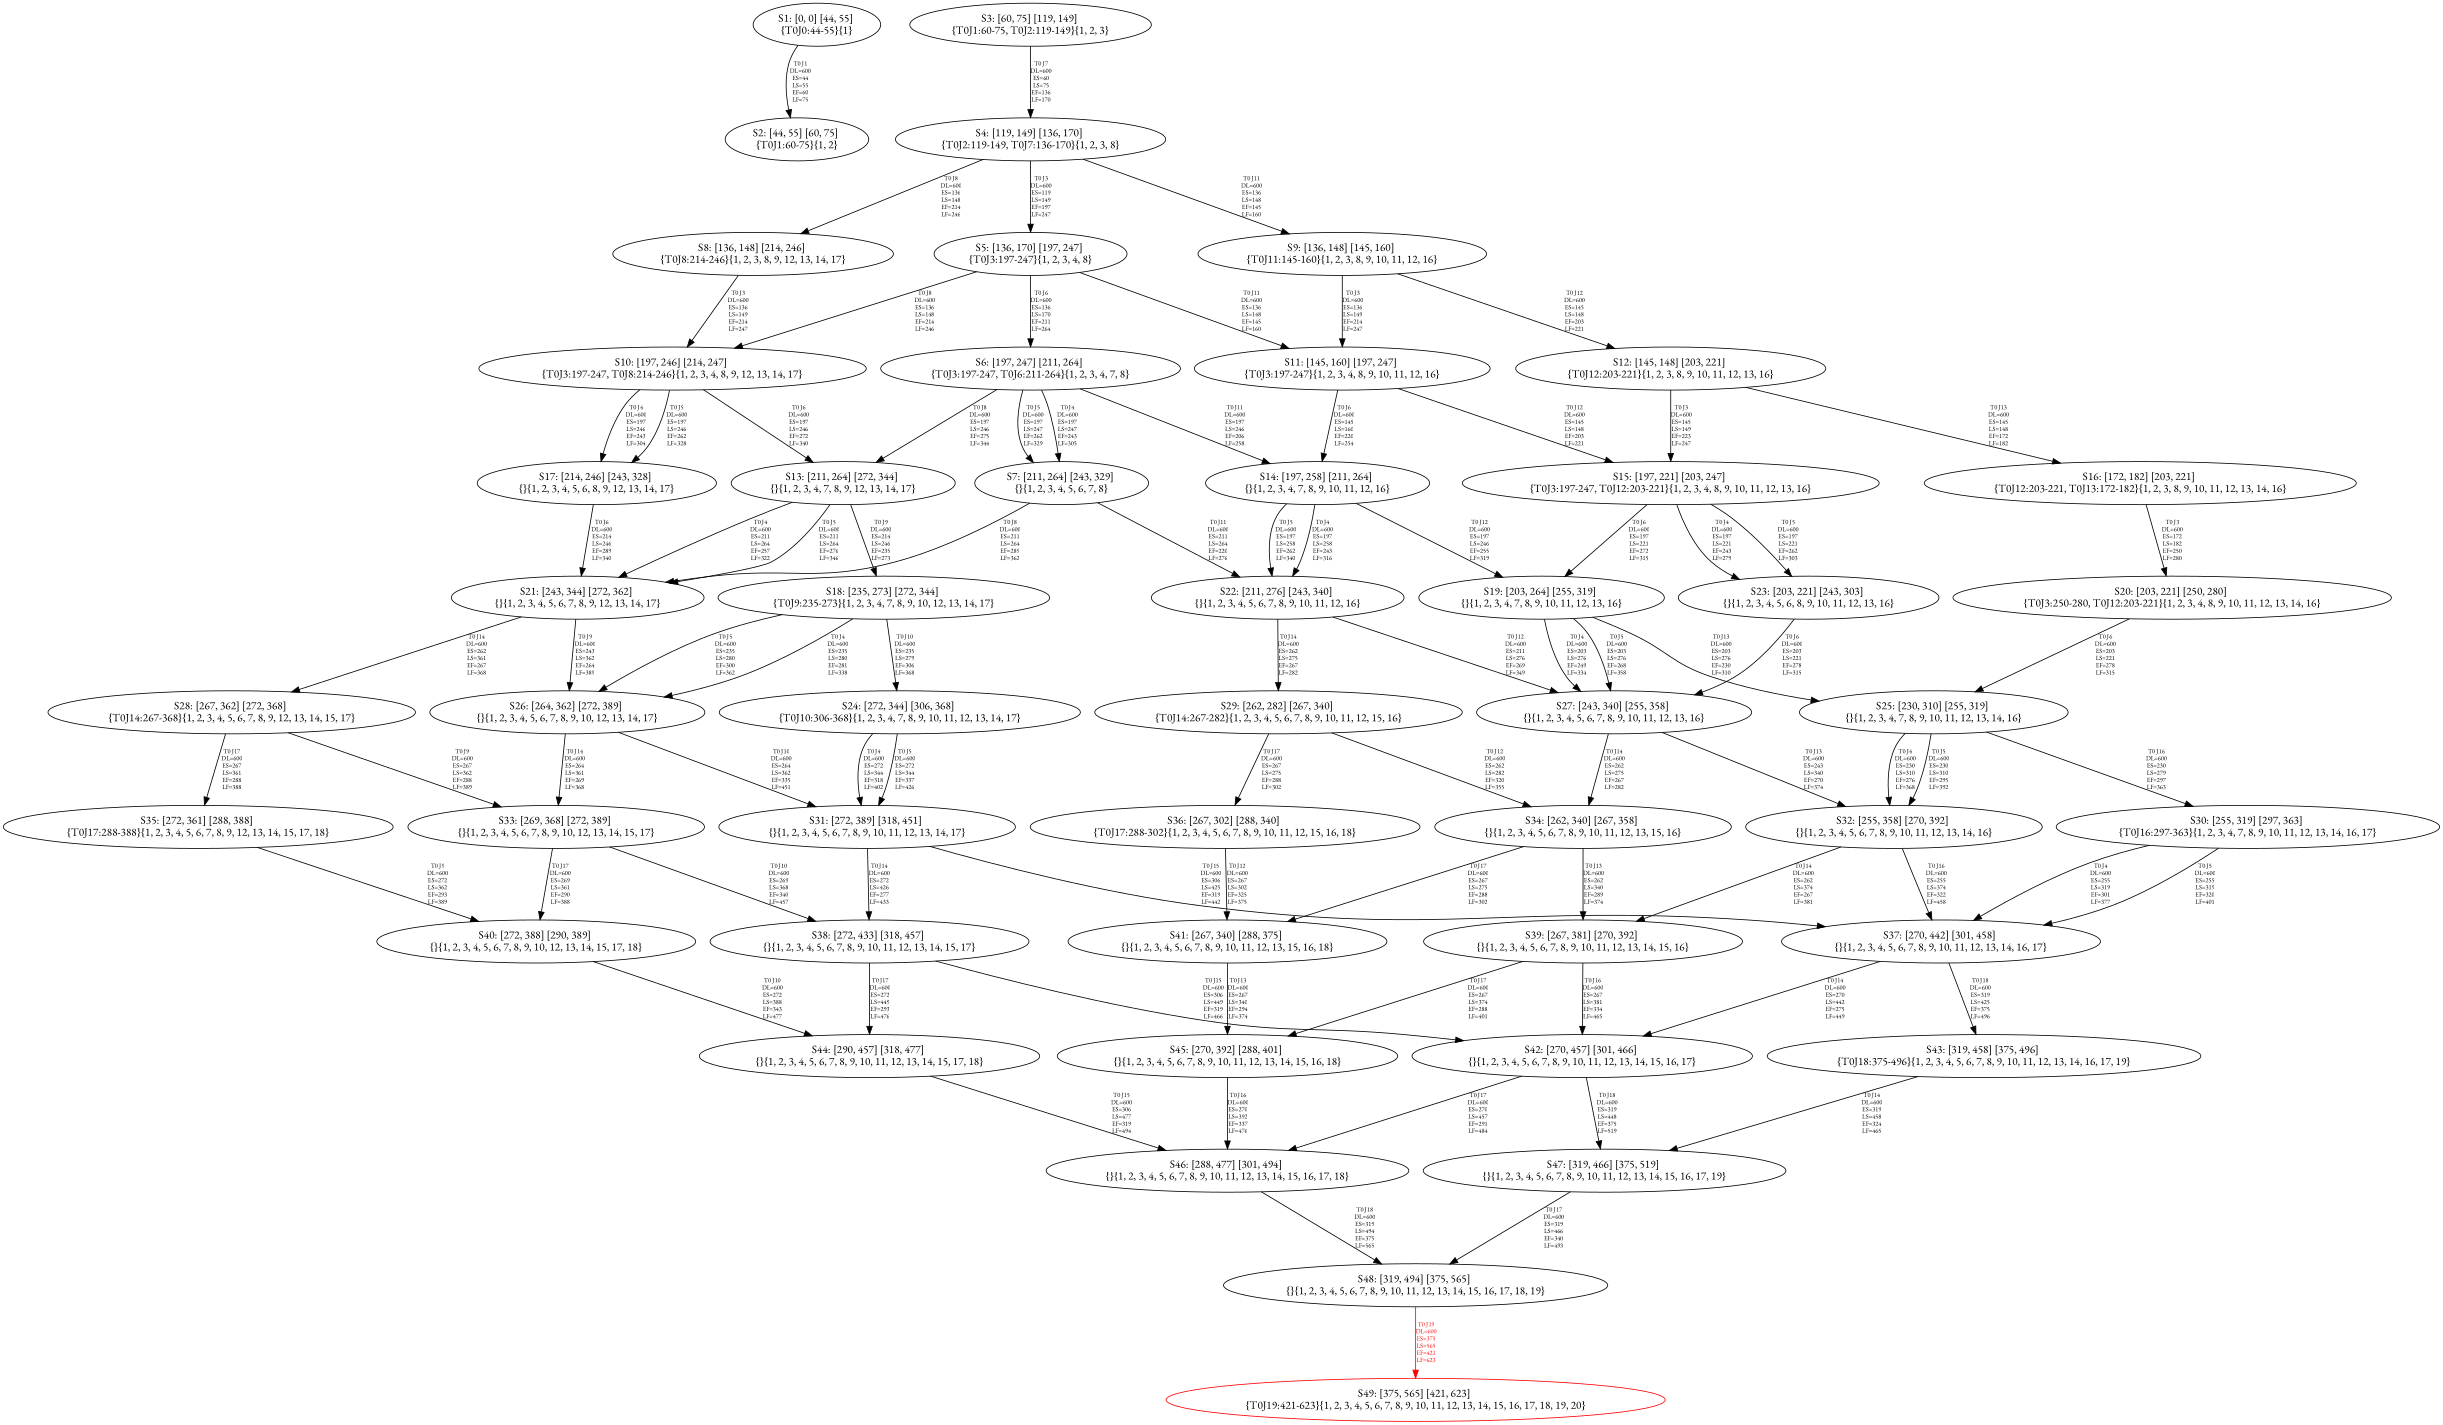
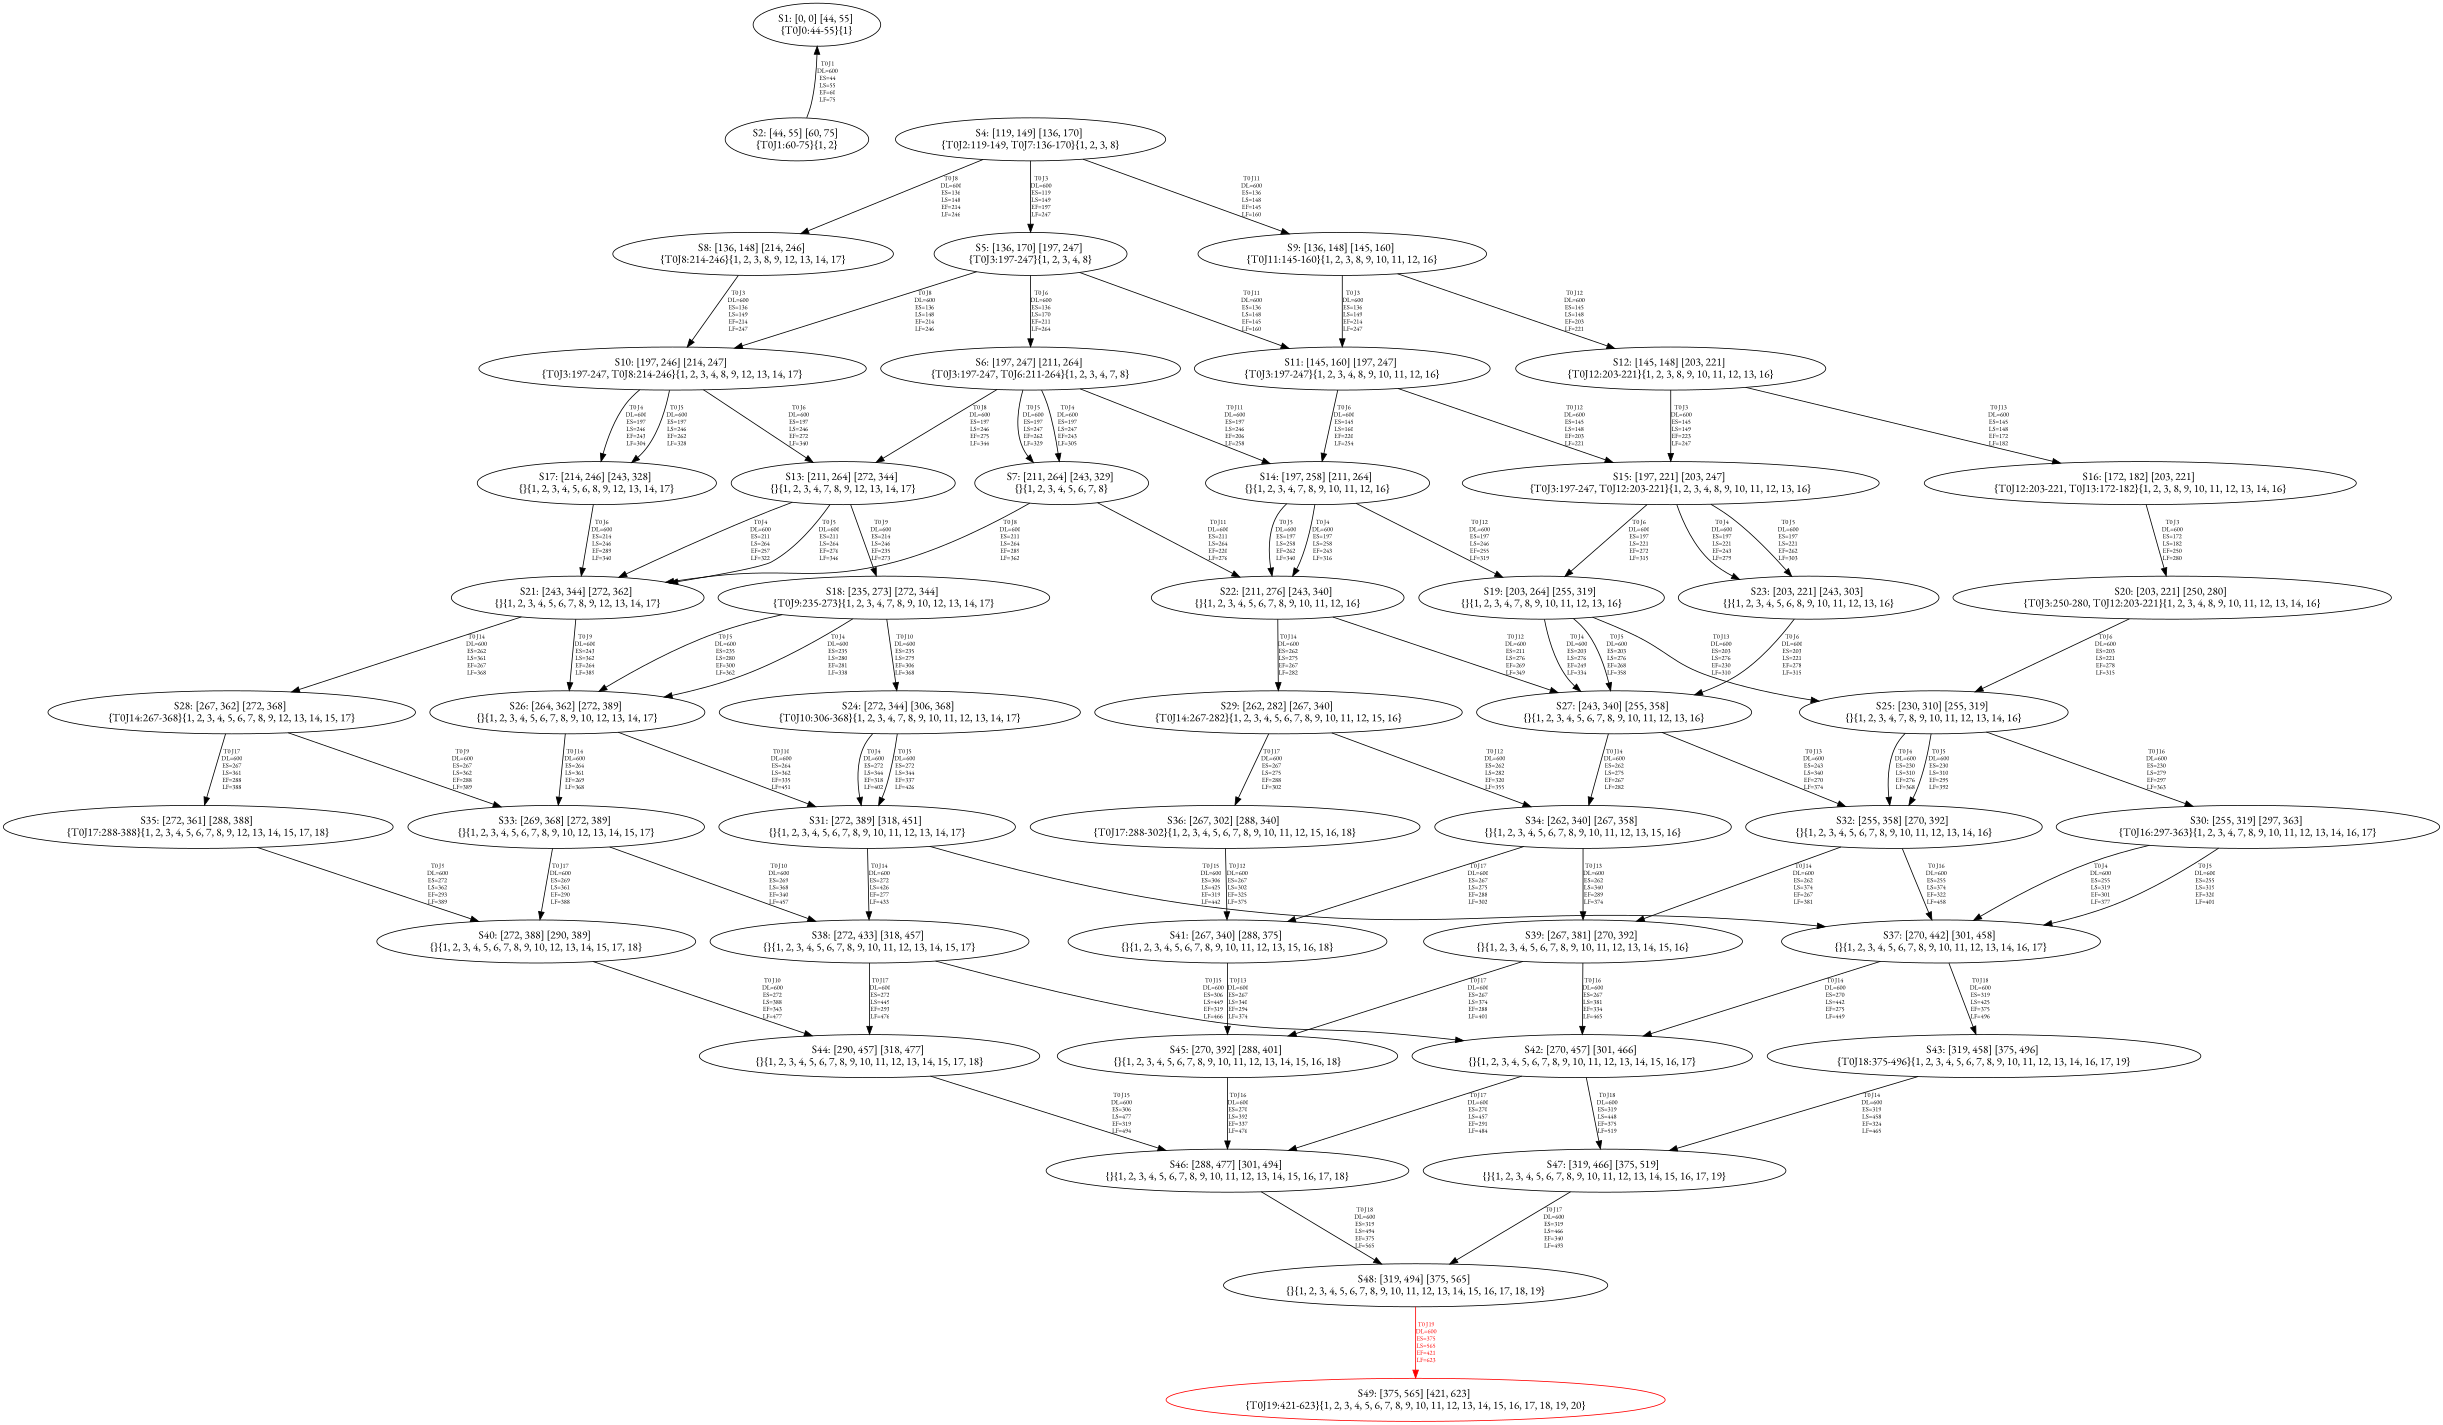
node "S3: [60, 75] [119, 149] {T0J1:60-75, T0J2:119-149}{1, 2, 3}": removed
edge "S1: [0, 0] [44, 55] {T0J0:44-55}{1}" -> "S2: [44, 55] [60, 75] {T0J1:60-75}{1, 2}": reversed
